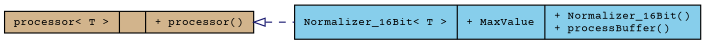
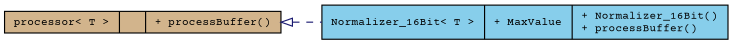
node "processor< T >": text "+ processor()" -> "+ processBuffer()"
